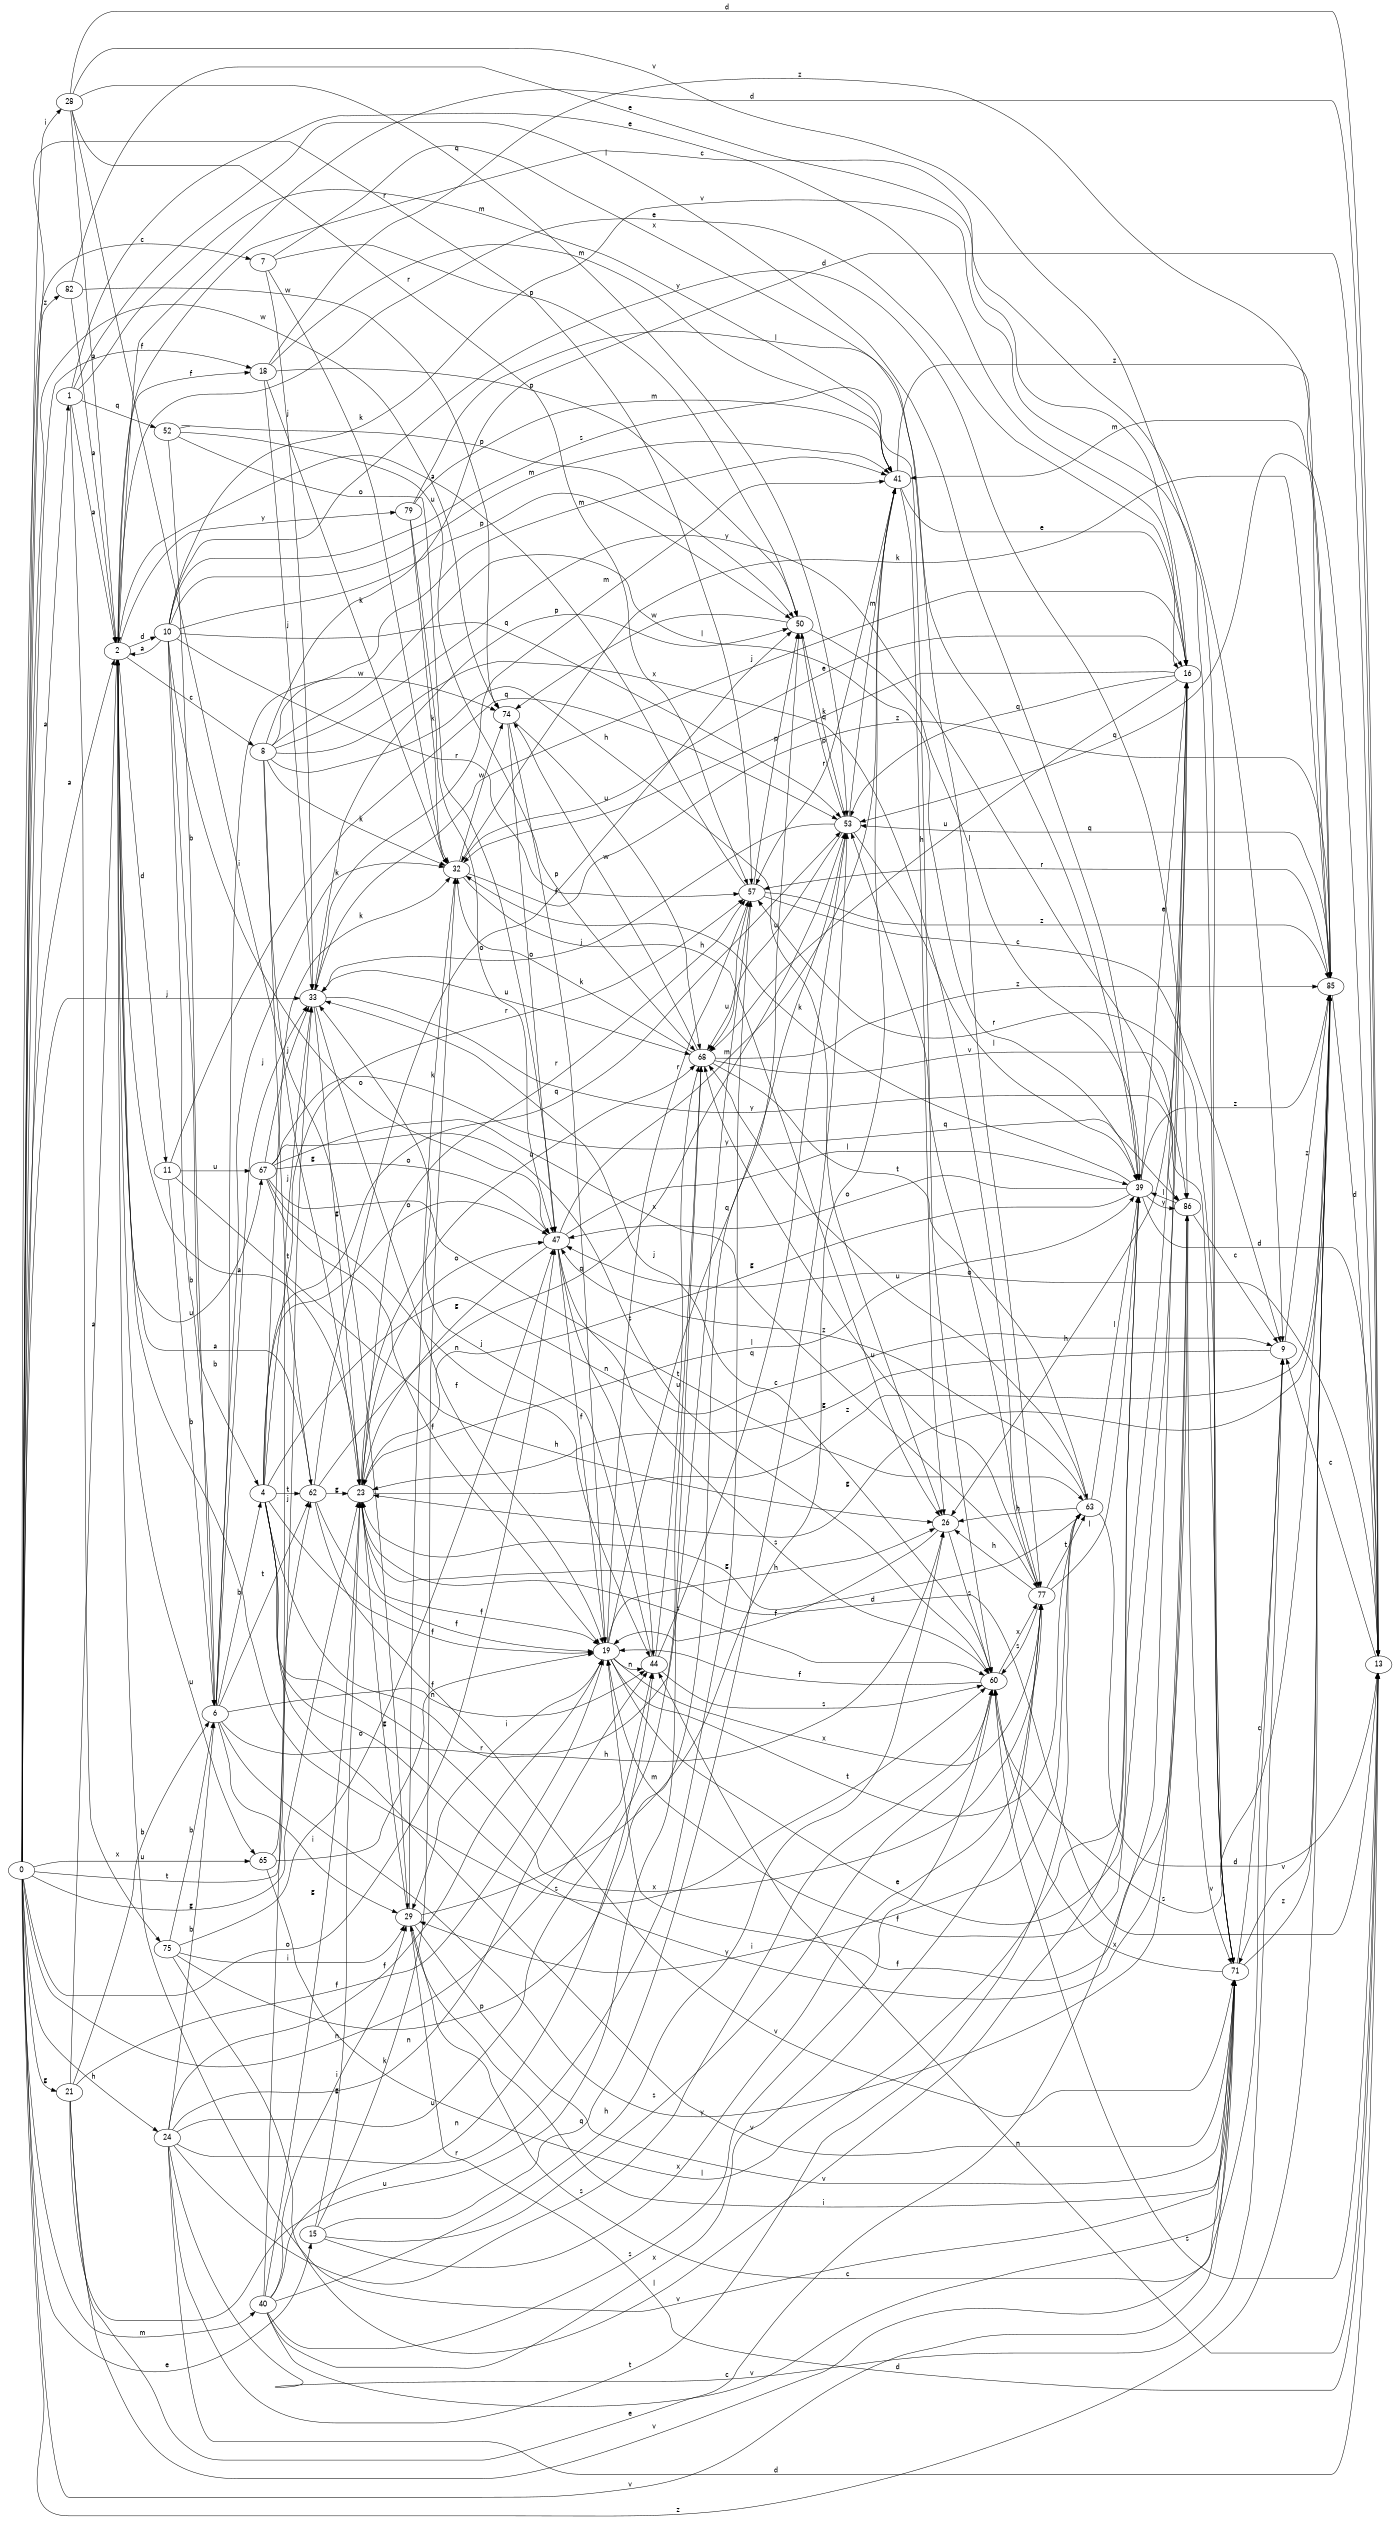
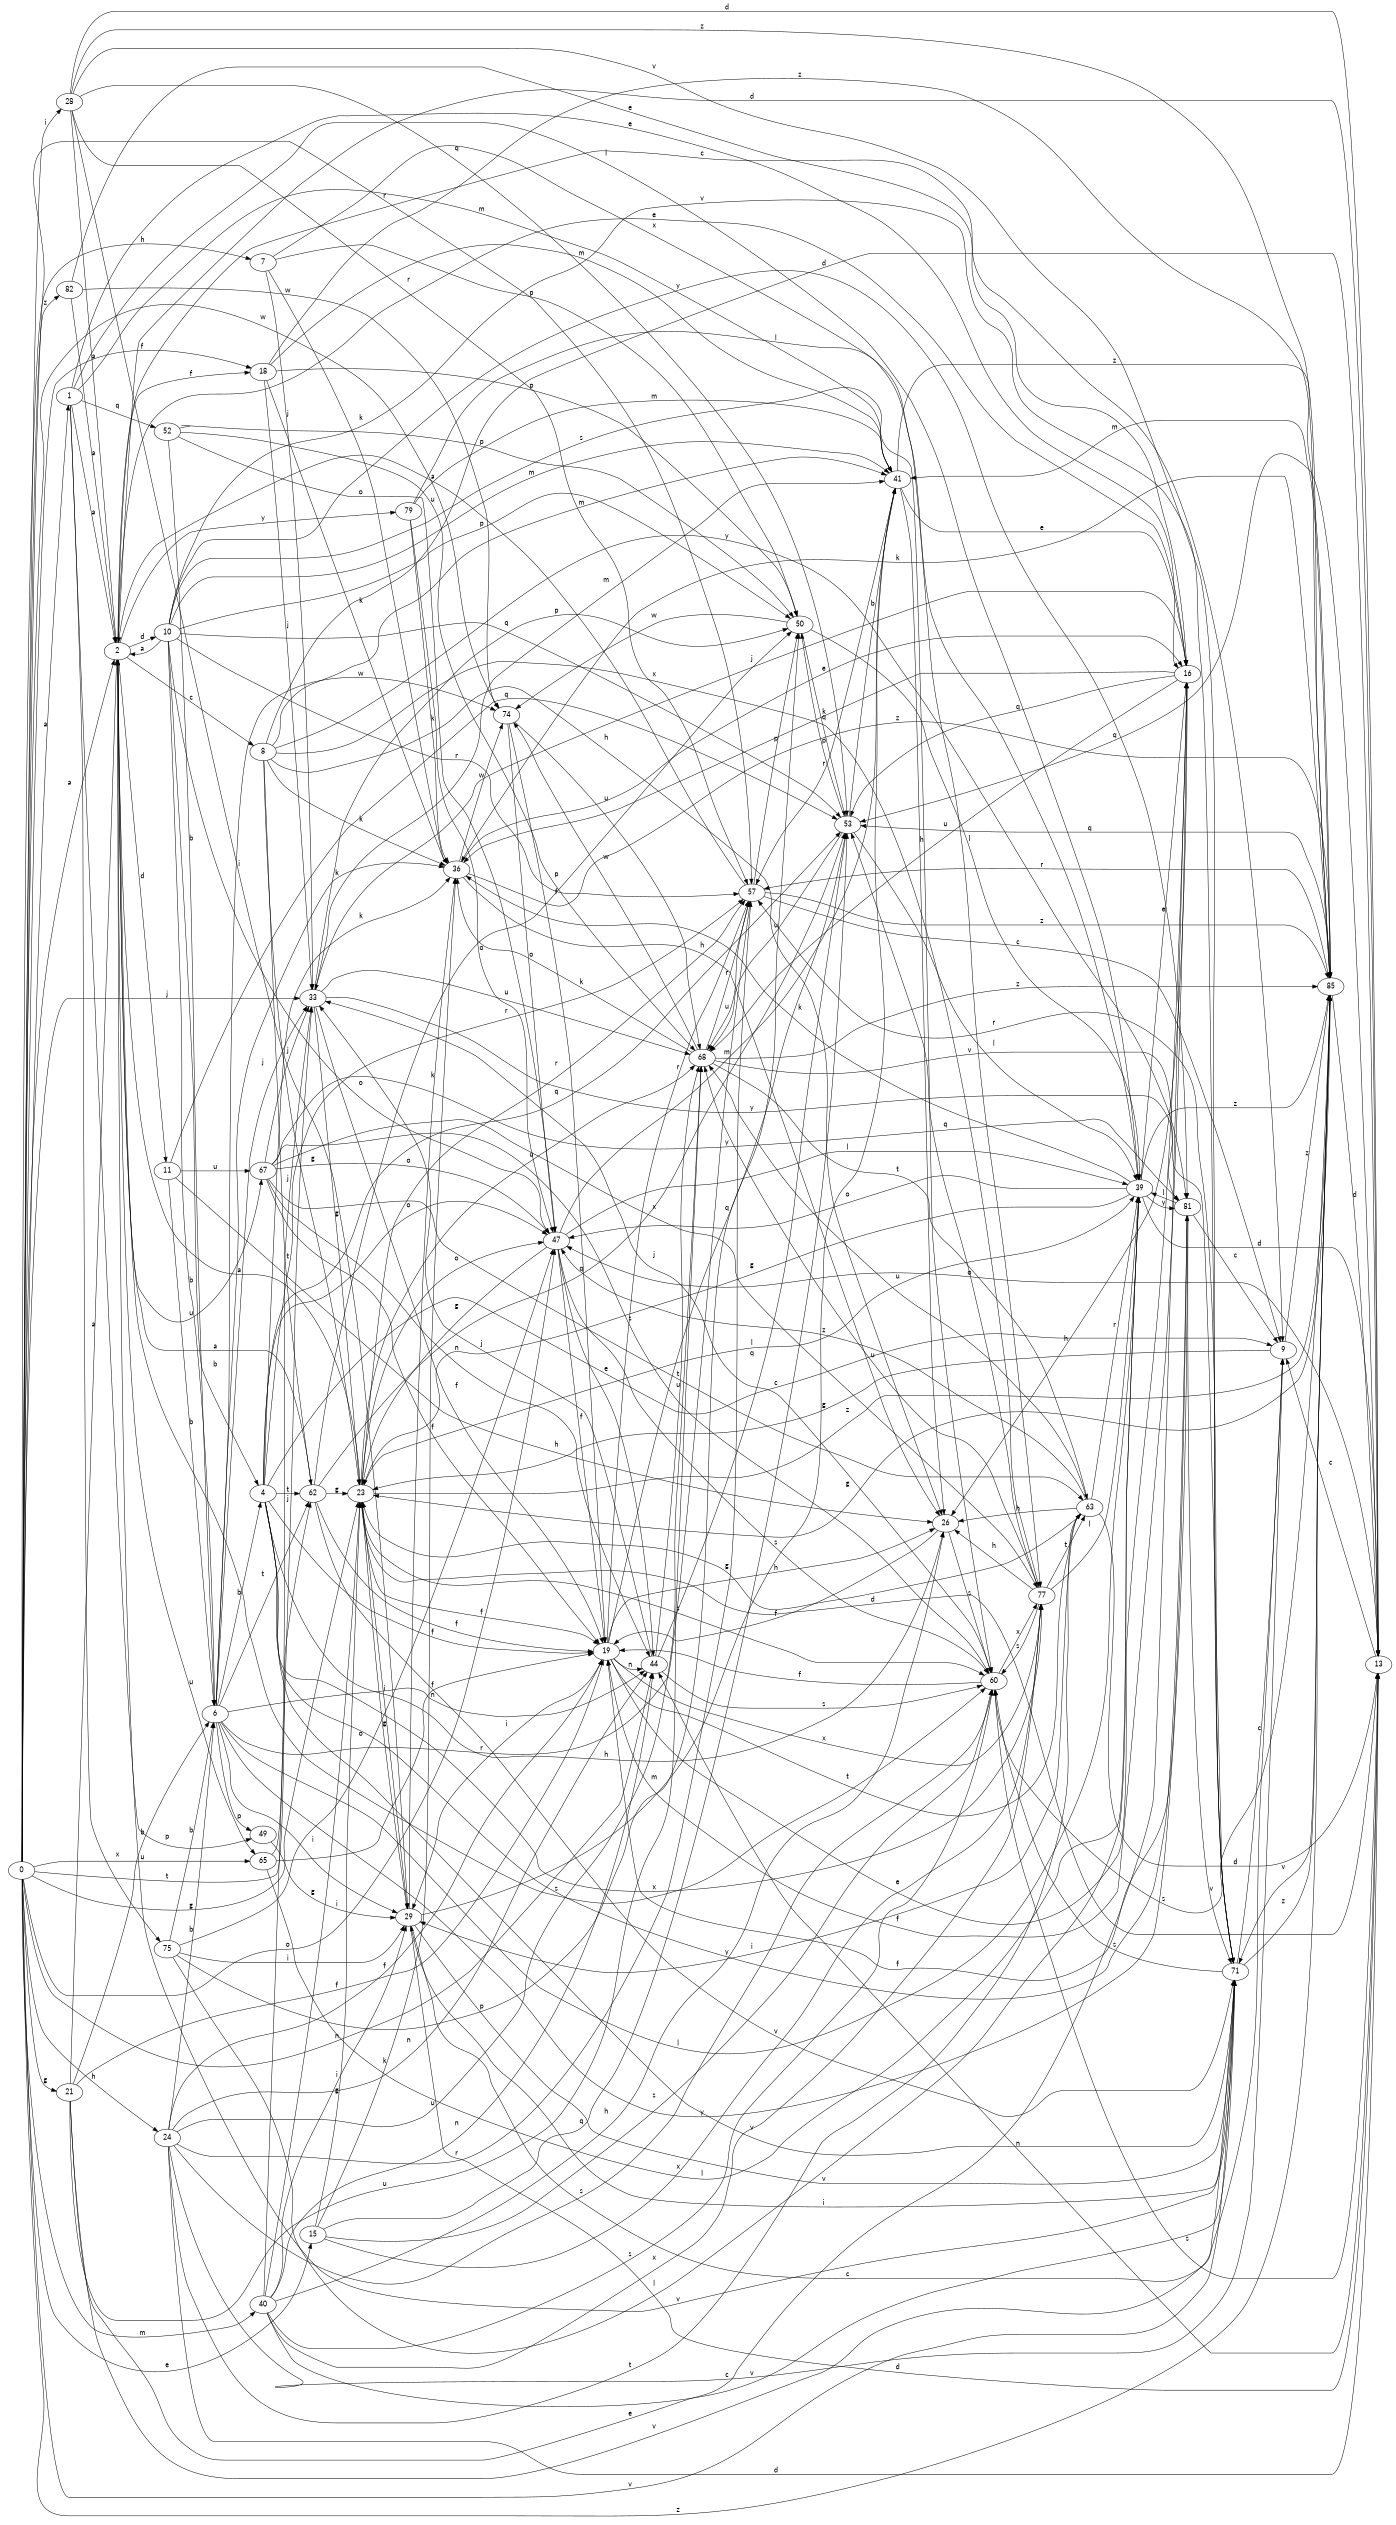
edge "28" -> "85": added, label "z"
edge "0" -> "7": label "c" -> "h"
edge "53" -> "41": label "m" -> "b"
edge "8" -> "39": now "6" -> "39"
node "32": label "32" -> "36"
edge "53" -> "33": removed, label "j"
edge "68" -> "57": added, label "r"
node "86": label "86" -> "81"
edge "63" -> "39": label "l" -> "r"
edge "47" -> "44": label "n" -> "e"
edge "23" -> "29": added, label "i"
node "49": added
edge "71" -> "60": label "x" -> "s"
